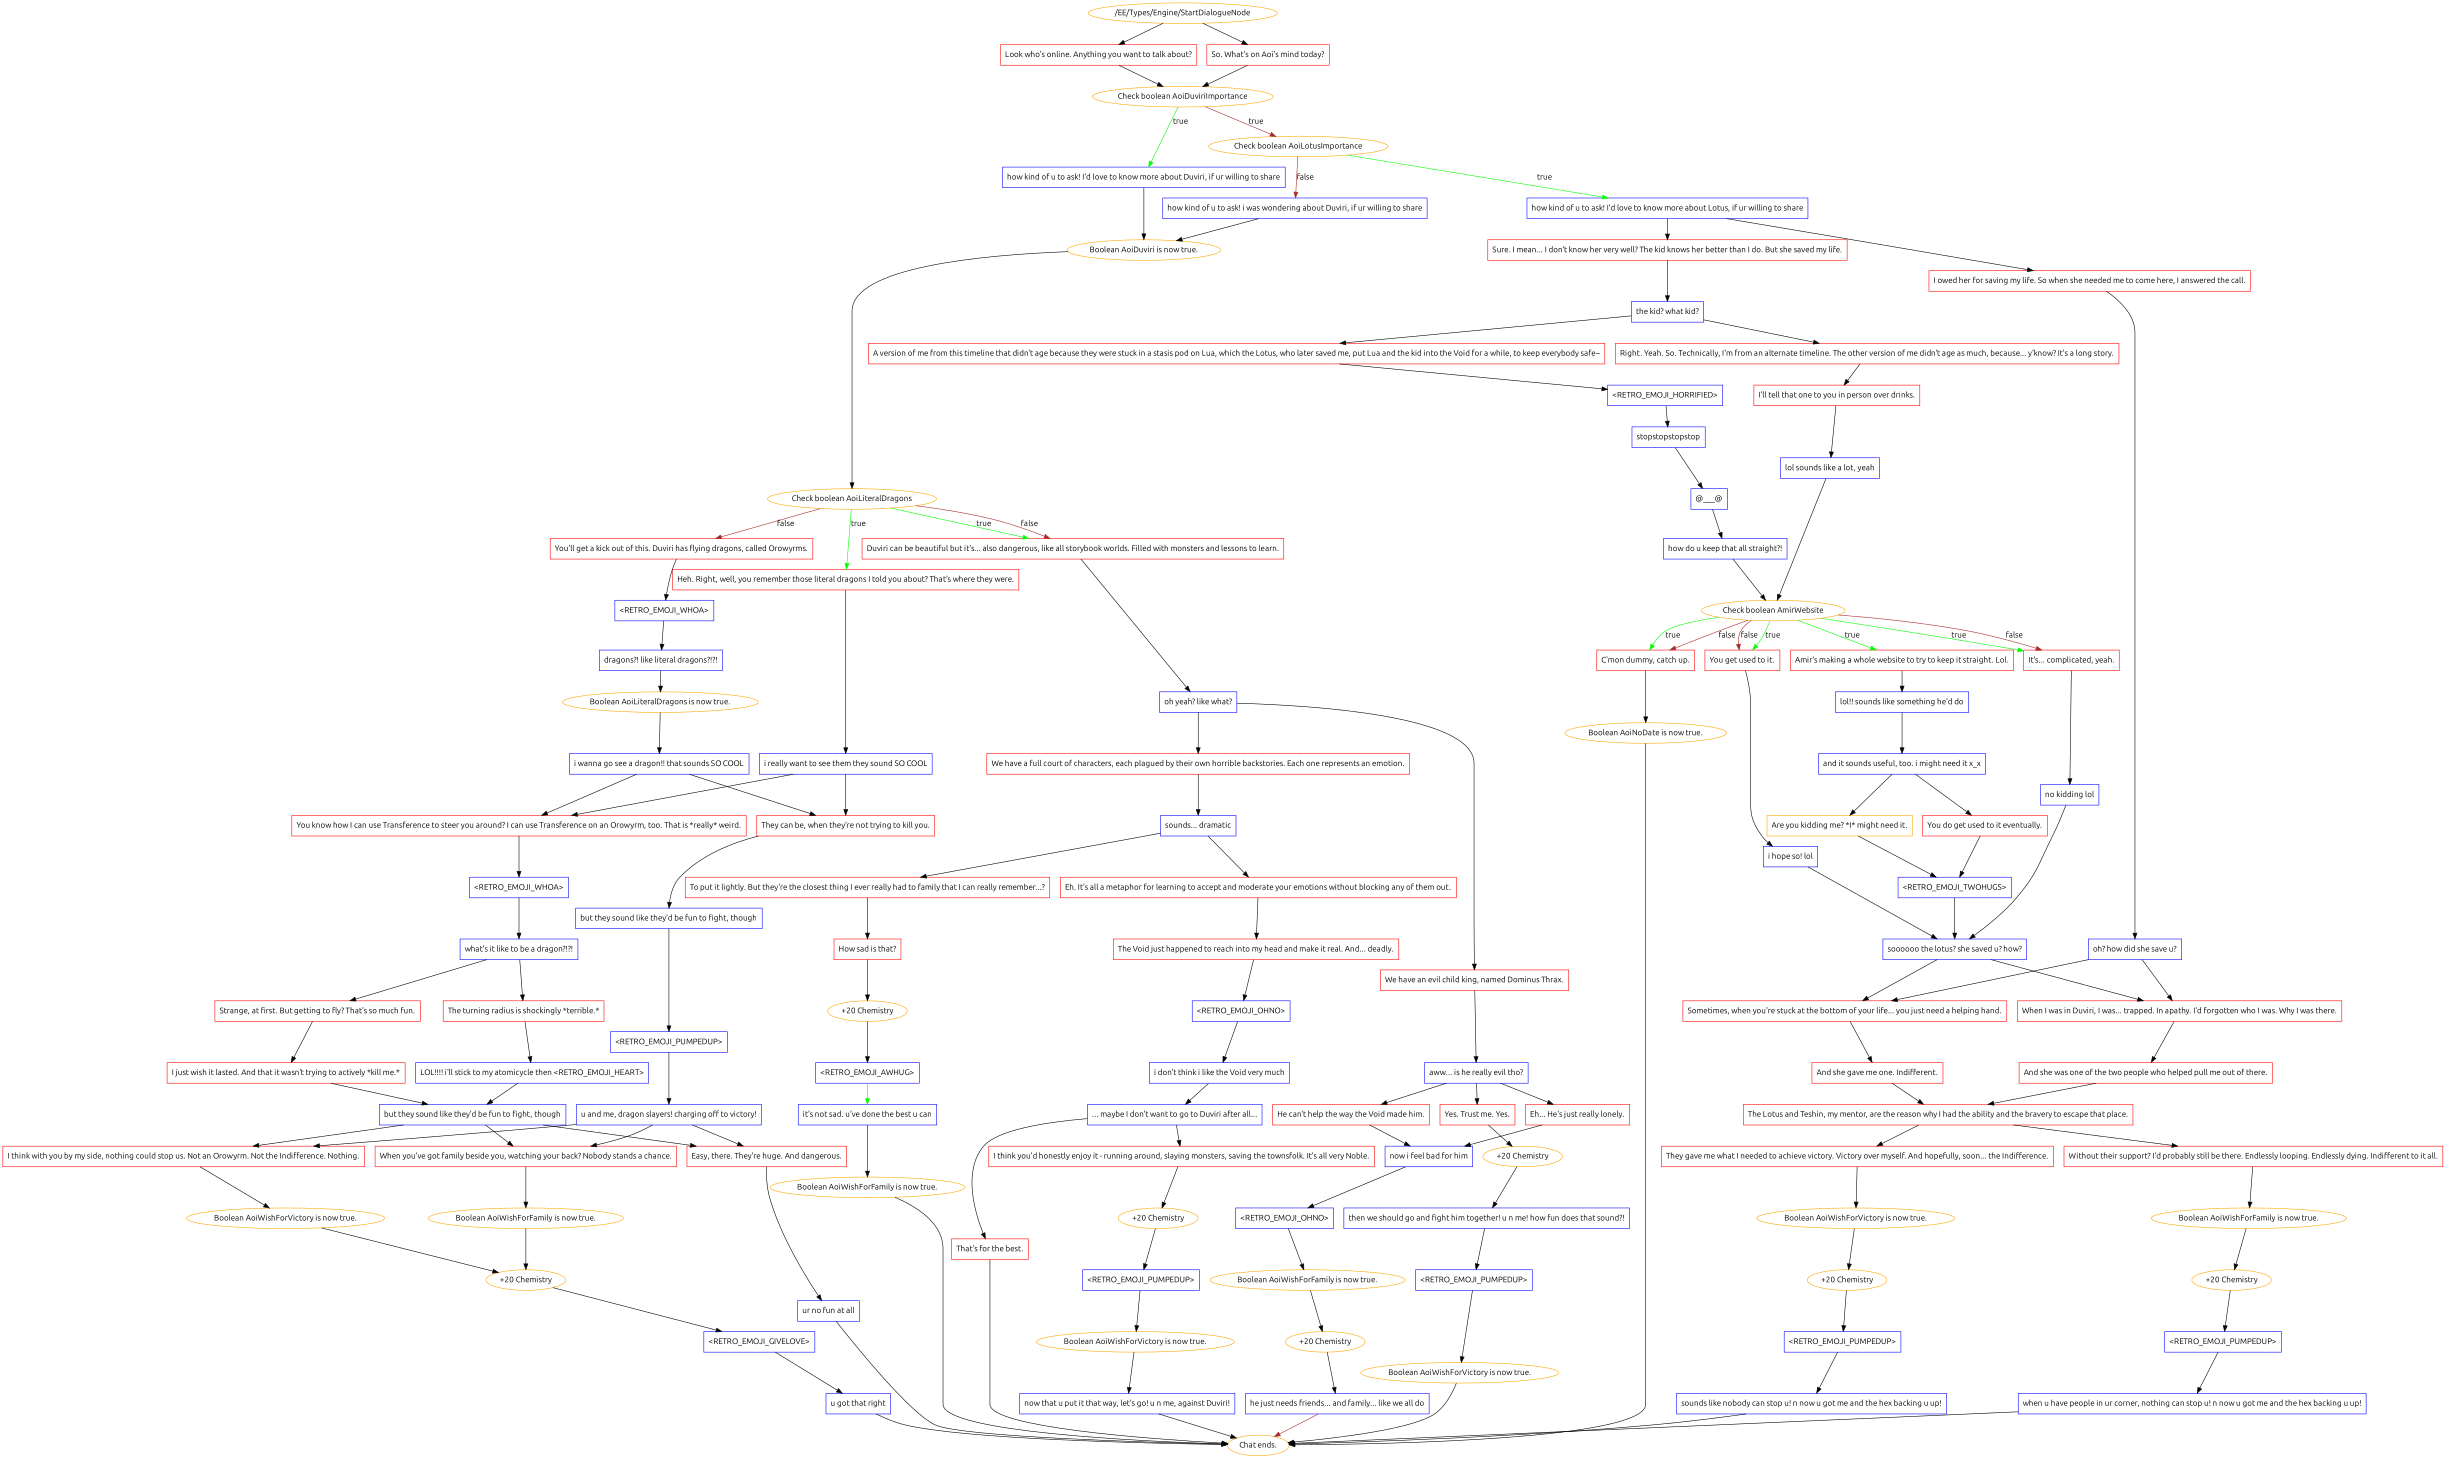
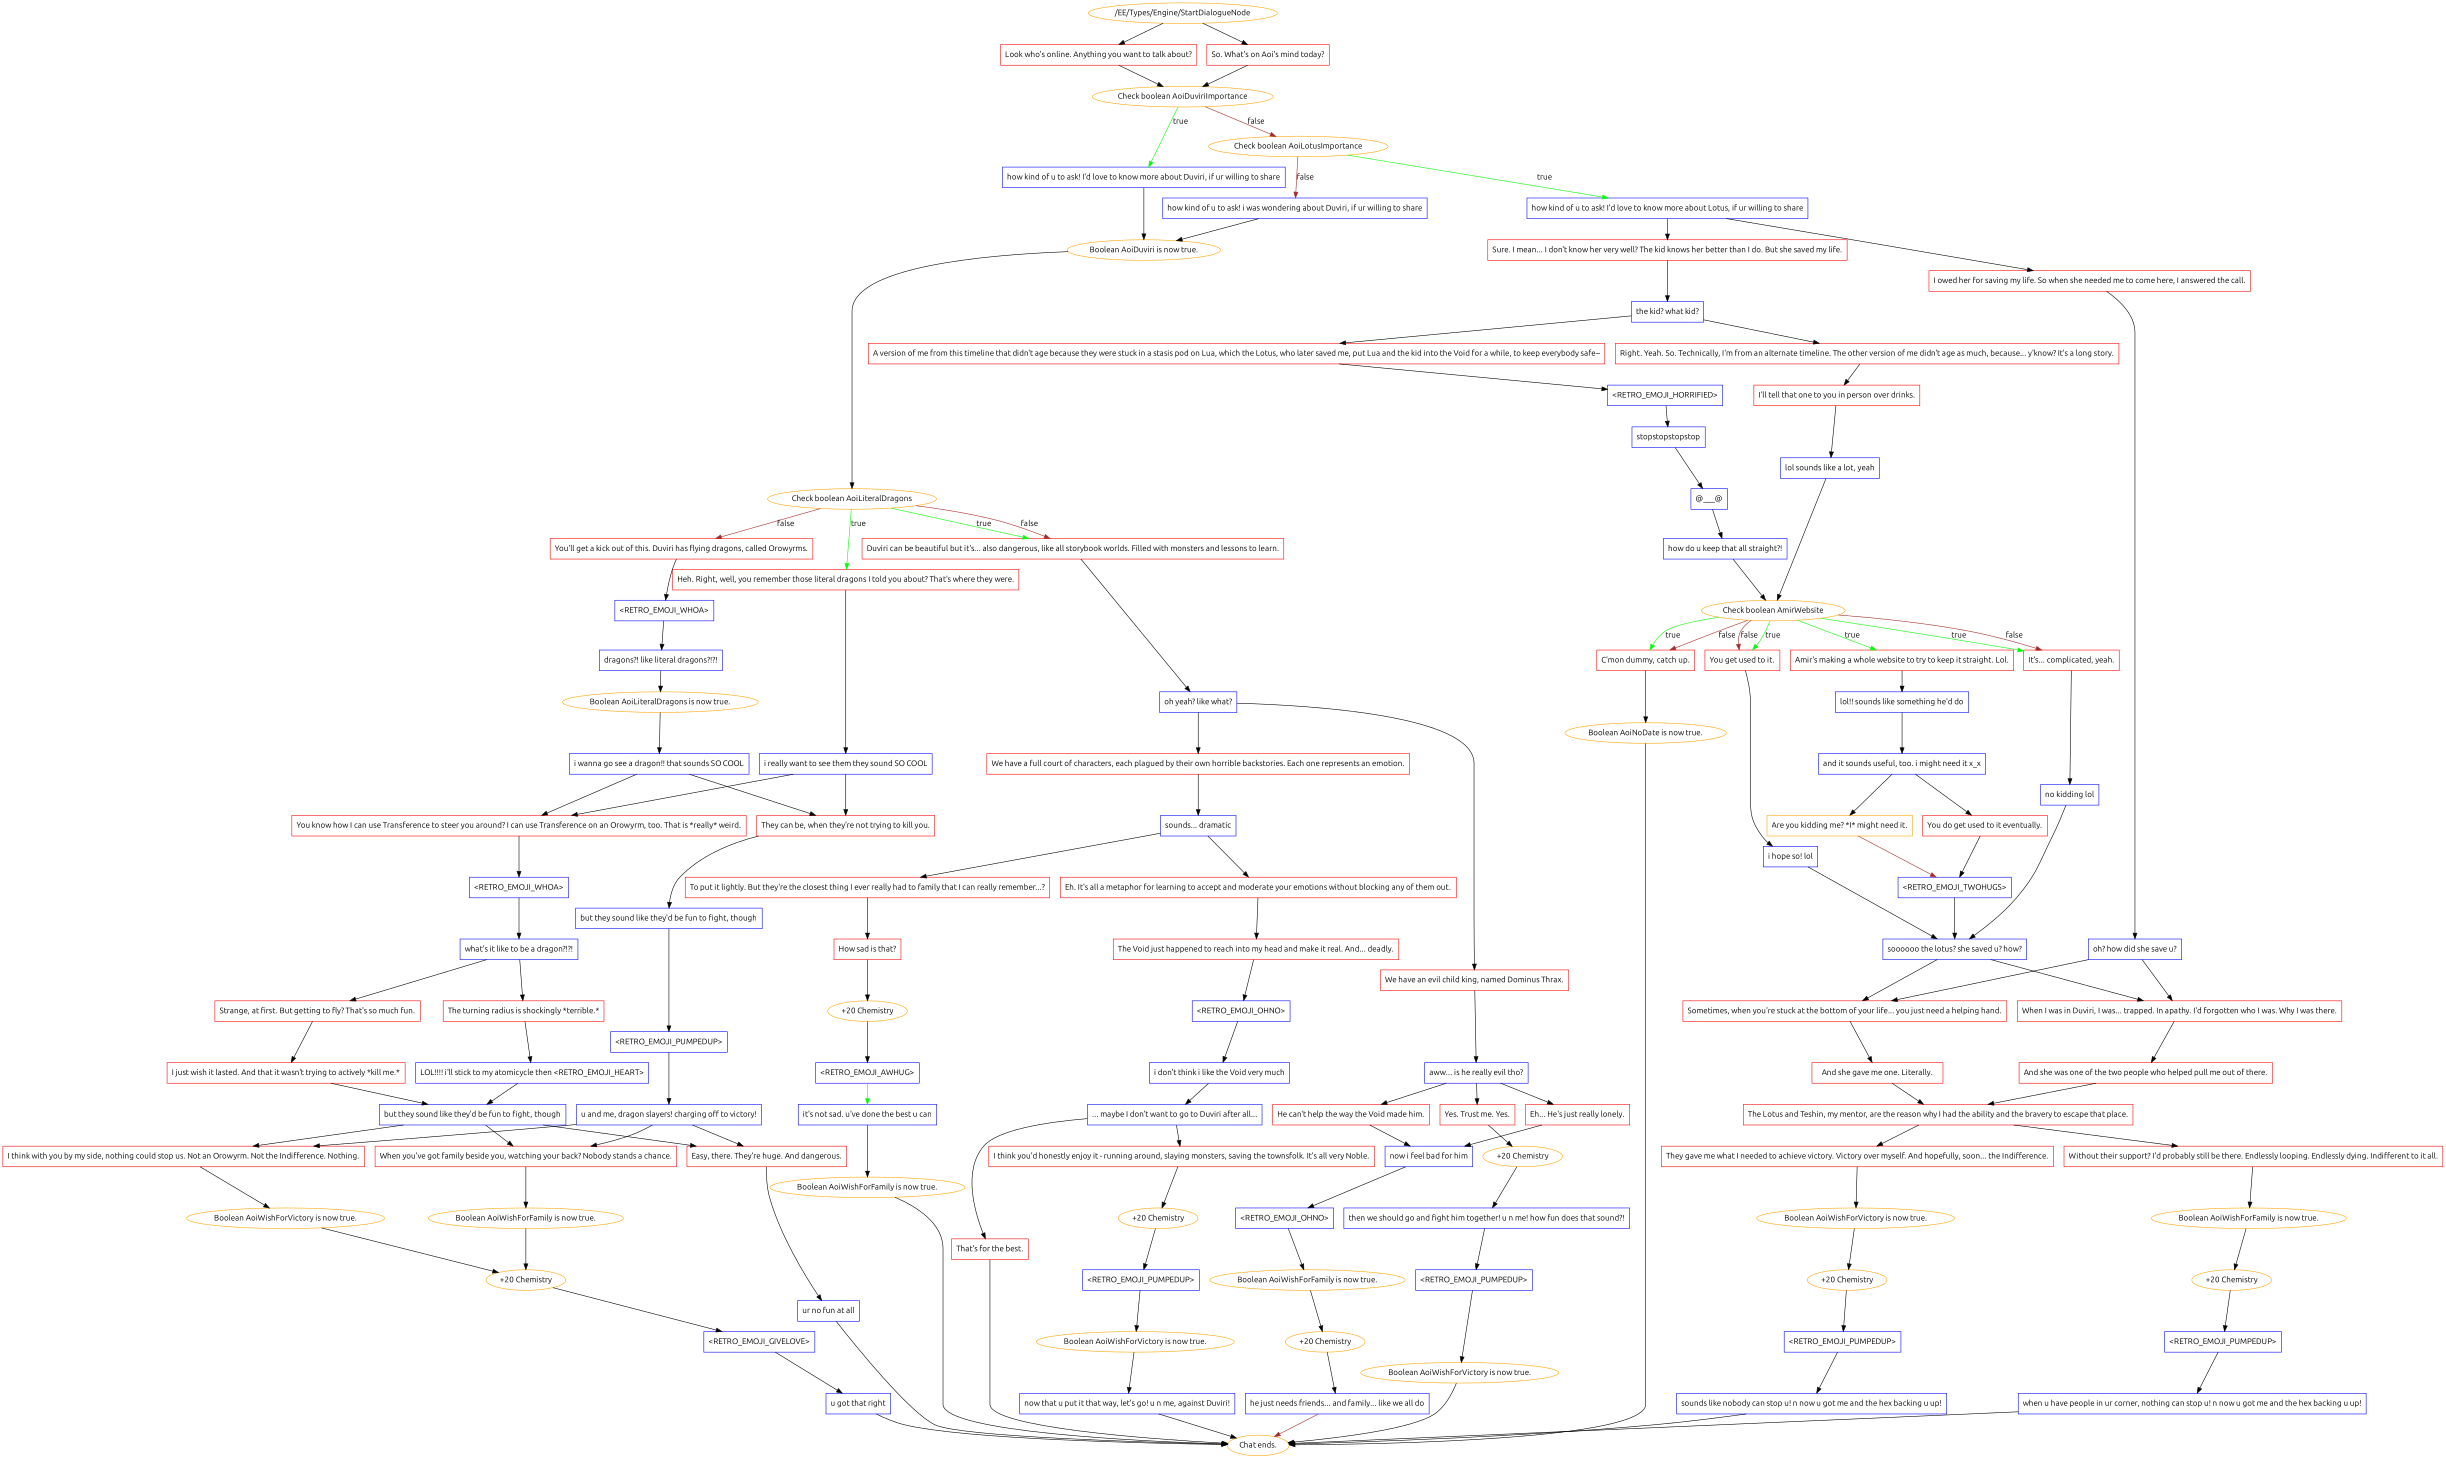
edge "Check boolean AoiDuviriImportance" -> "Check boolean AoiLotusImportance": label "true" -> "false"
edge "Are you kidding me? *I* might need it." -> "<RETRO_EMOJI_TWOHUGS>": color black -> brown
node "And she gave me one. Indifferent.": label "And she gave me one. Indifferent." -> "And she gave me one. Literally."
